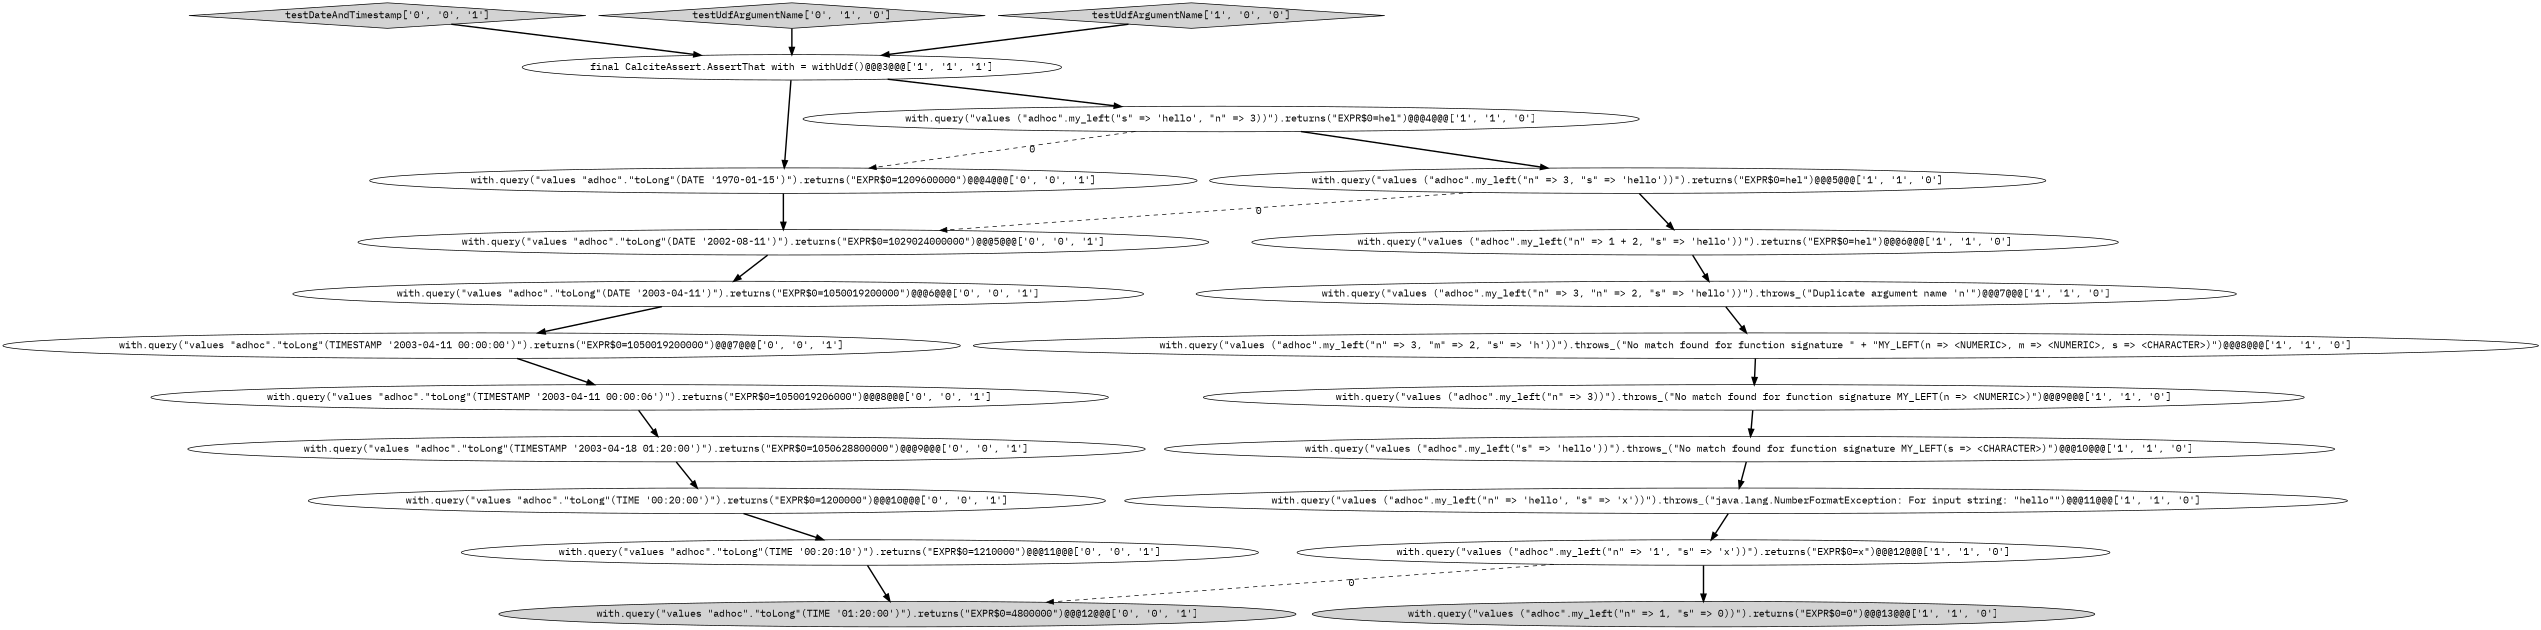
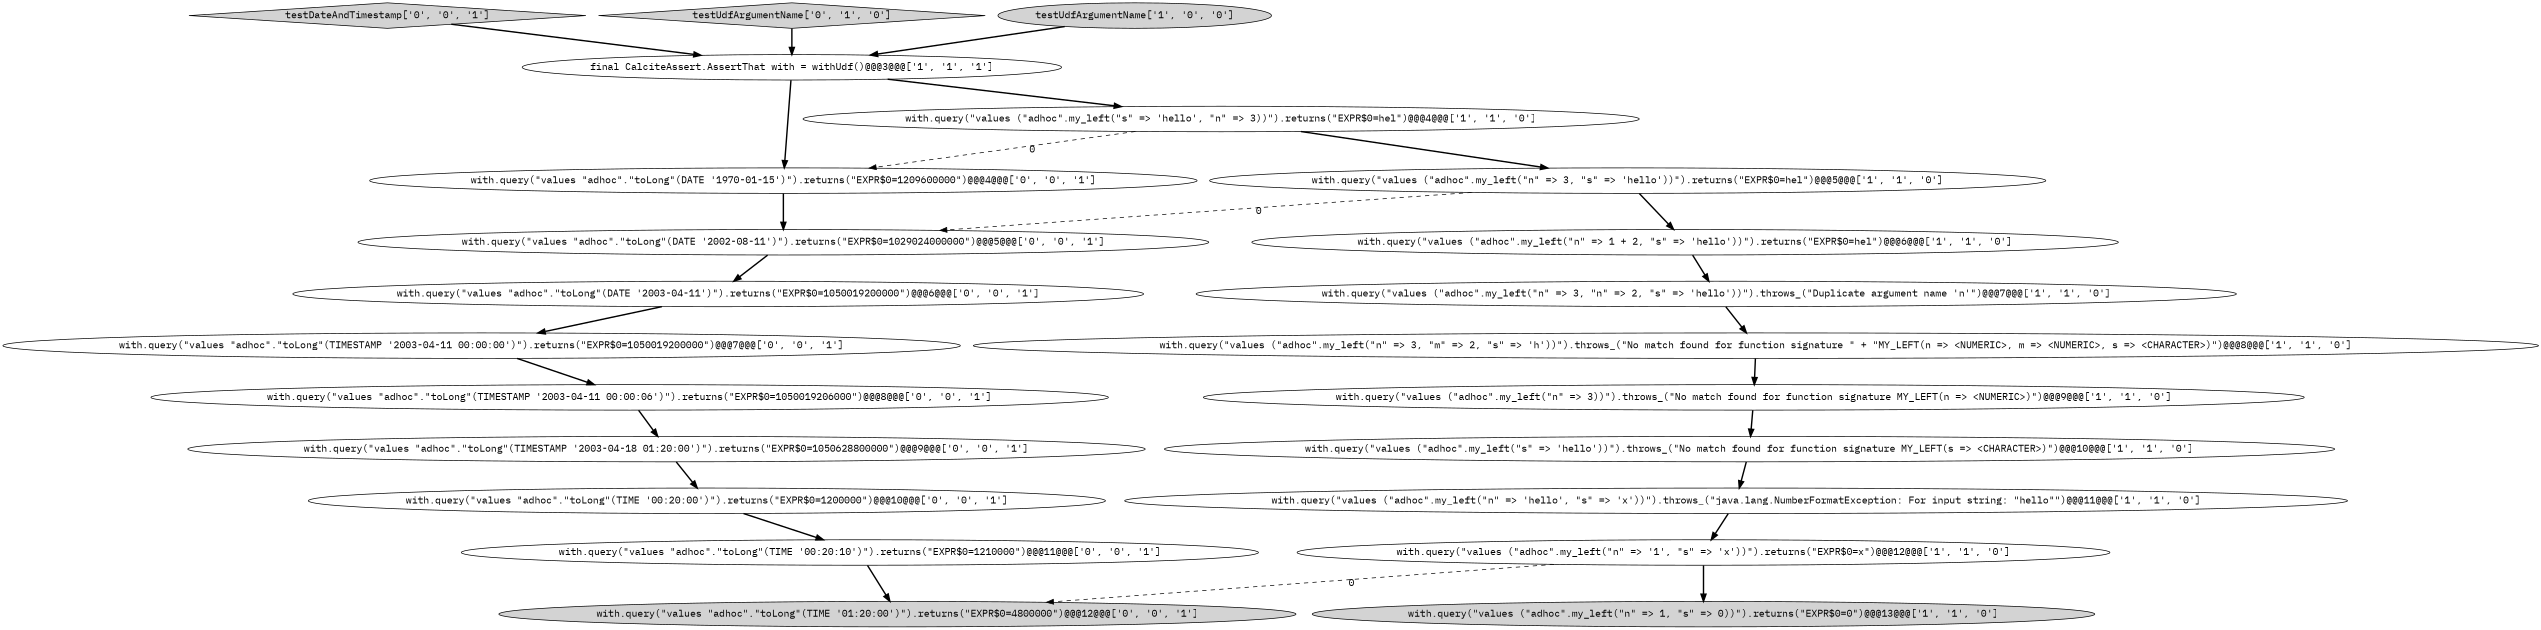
node "testUdfArgumentName['1', '0', '0']": shape diamond -> ellipse
